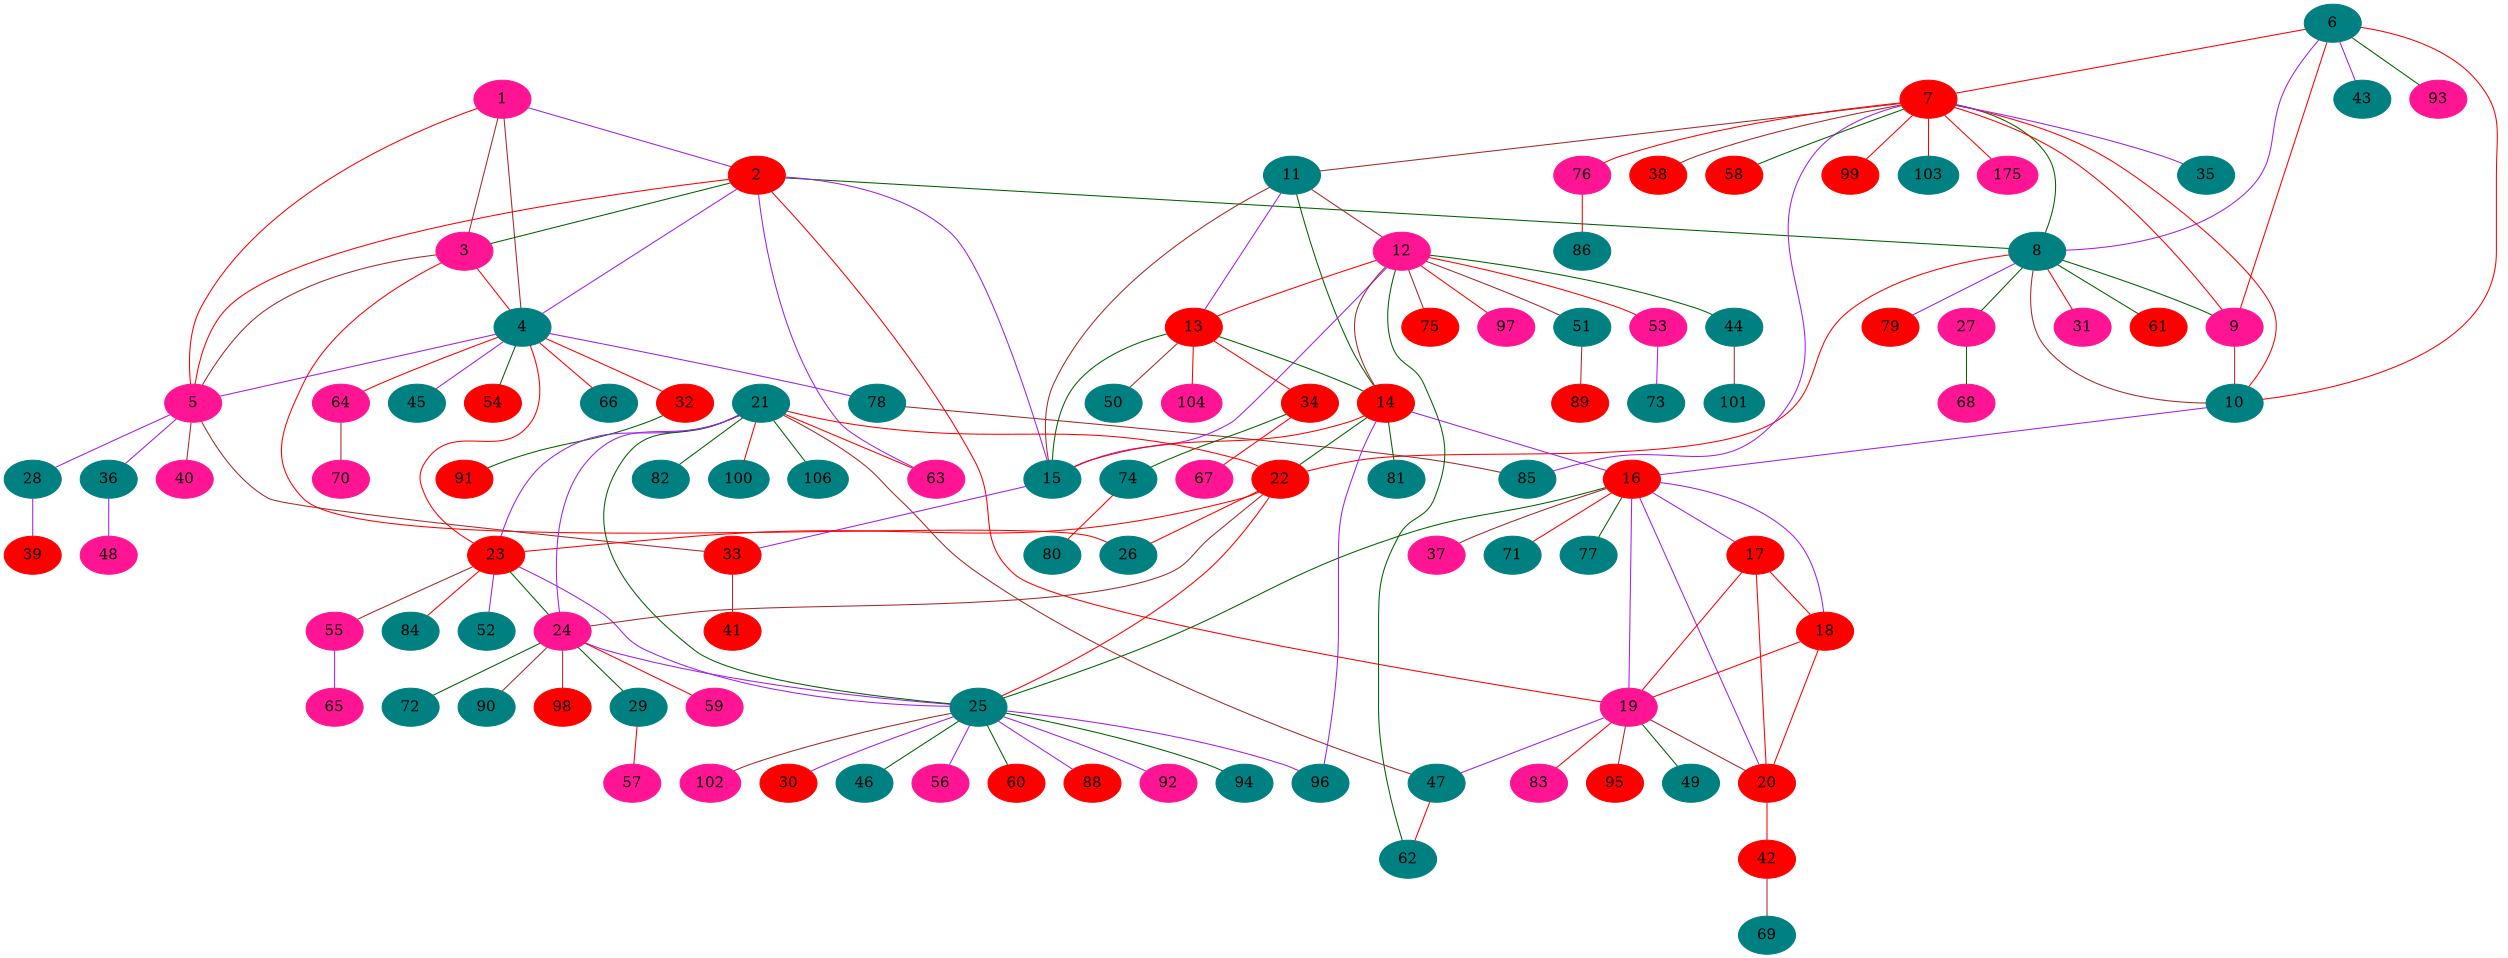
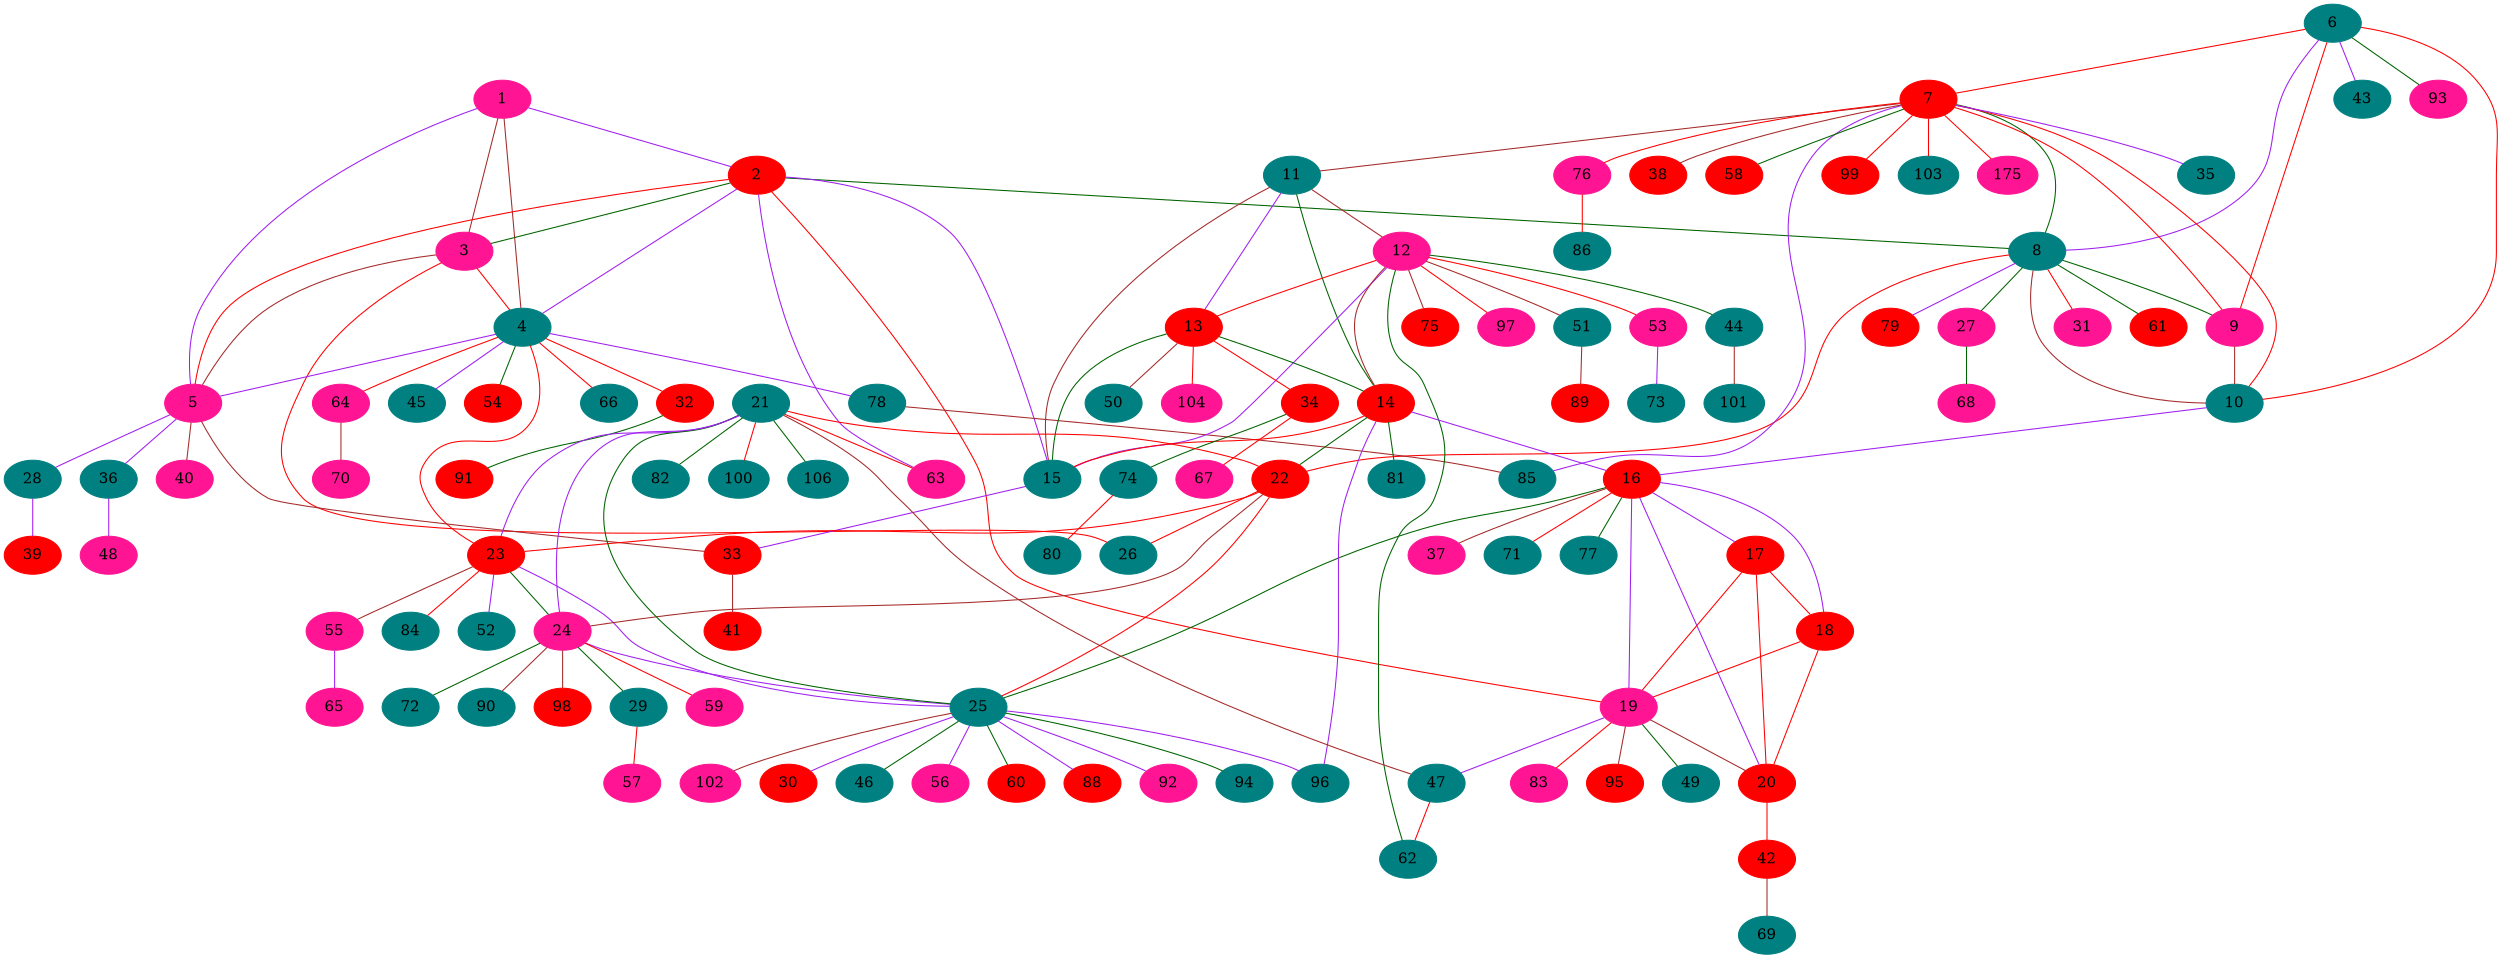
edge "1" -- "5": color red -> purple
